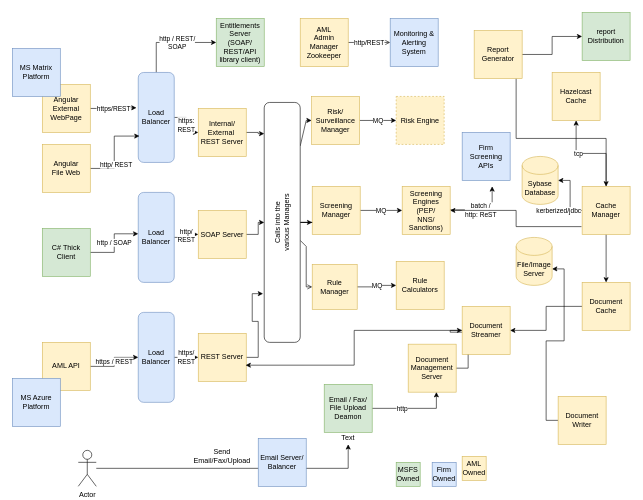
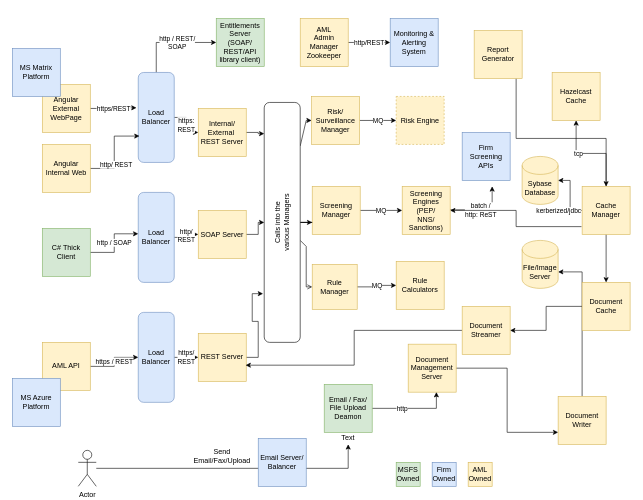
node "report Distribution": removed
edge "AML Admin Manager Zookeeper" -> "Monitoring & Alerting System": arrowhead open -> classic
edge "Report Generator" -> "report Distribution": removed
node "Angular File Web": label "Angular File Web" -> "Angular Internal Web"
node "File/Image Server": moved (534, 261) -> (540, 264)
edge "Document Management Server" -> "Document Streamer": now "Document Management Server" -> "Document Writer"
node "AML Owned": moved (474, 468) -> (480, 474)
